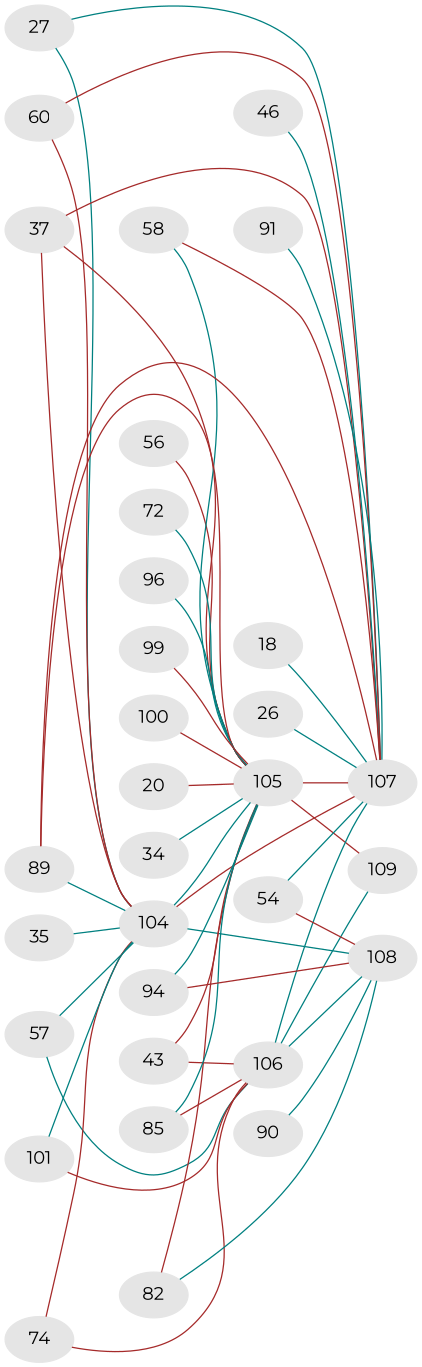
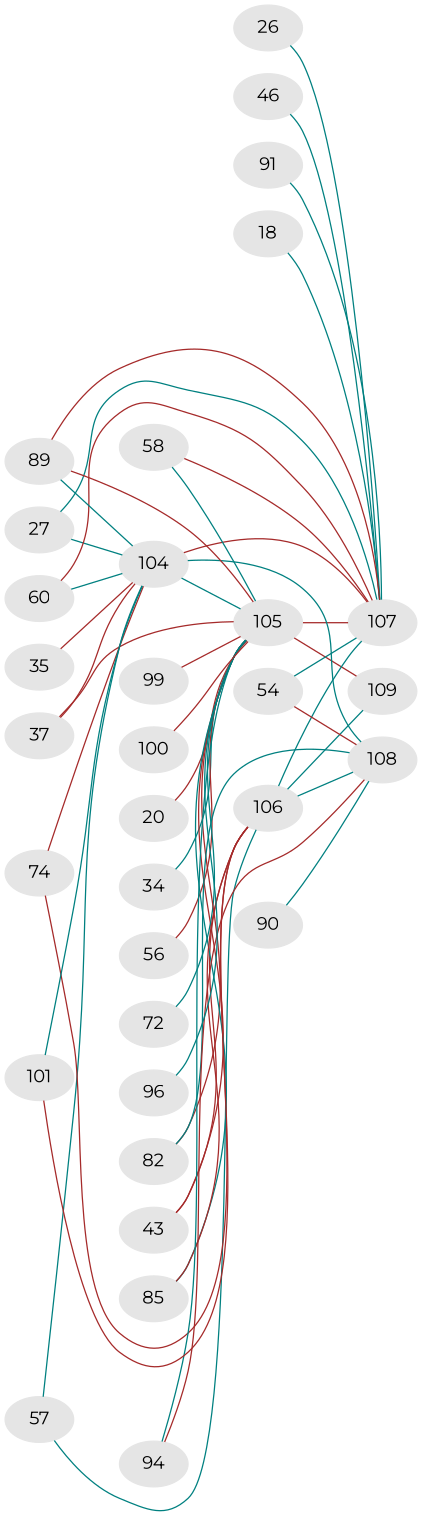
edge "37" -- "107": removed
edge "60" -- "104": color brown -> teal
edge "104" -- "35": color teal -> brown
